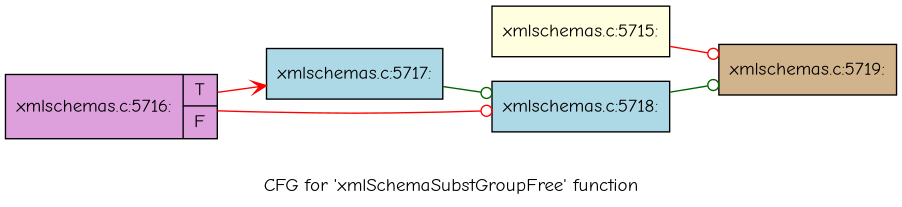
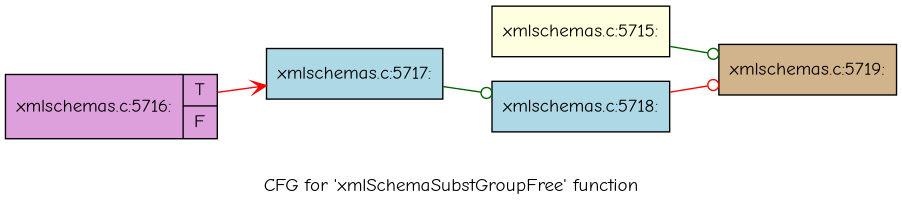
edge "xmlschemas.c:5715:" -> "xmlschemas.c:5719:": color red -> darkgreen
edge "xmlschemas.c:5718:" -> "xmlschemas.c:5719:": color darkgreen -> red
edge "xmlschemas.c:5716:" -> "xmlschemas.c:5718:": removed
